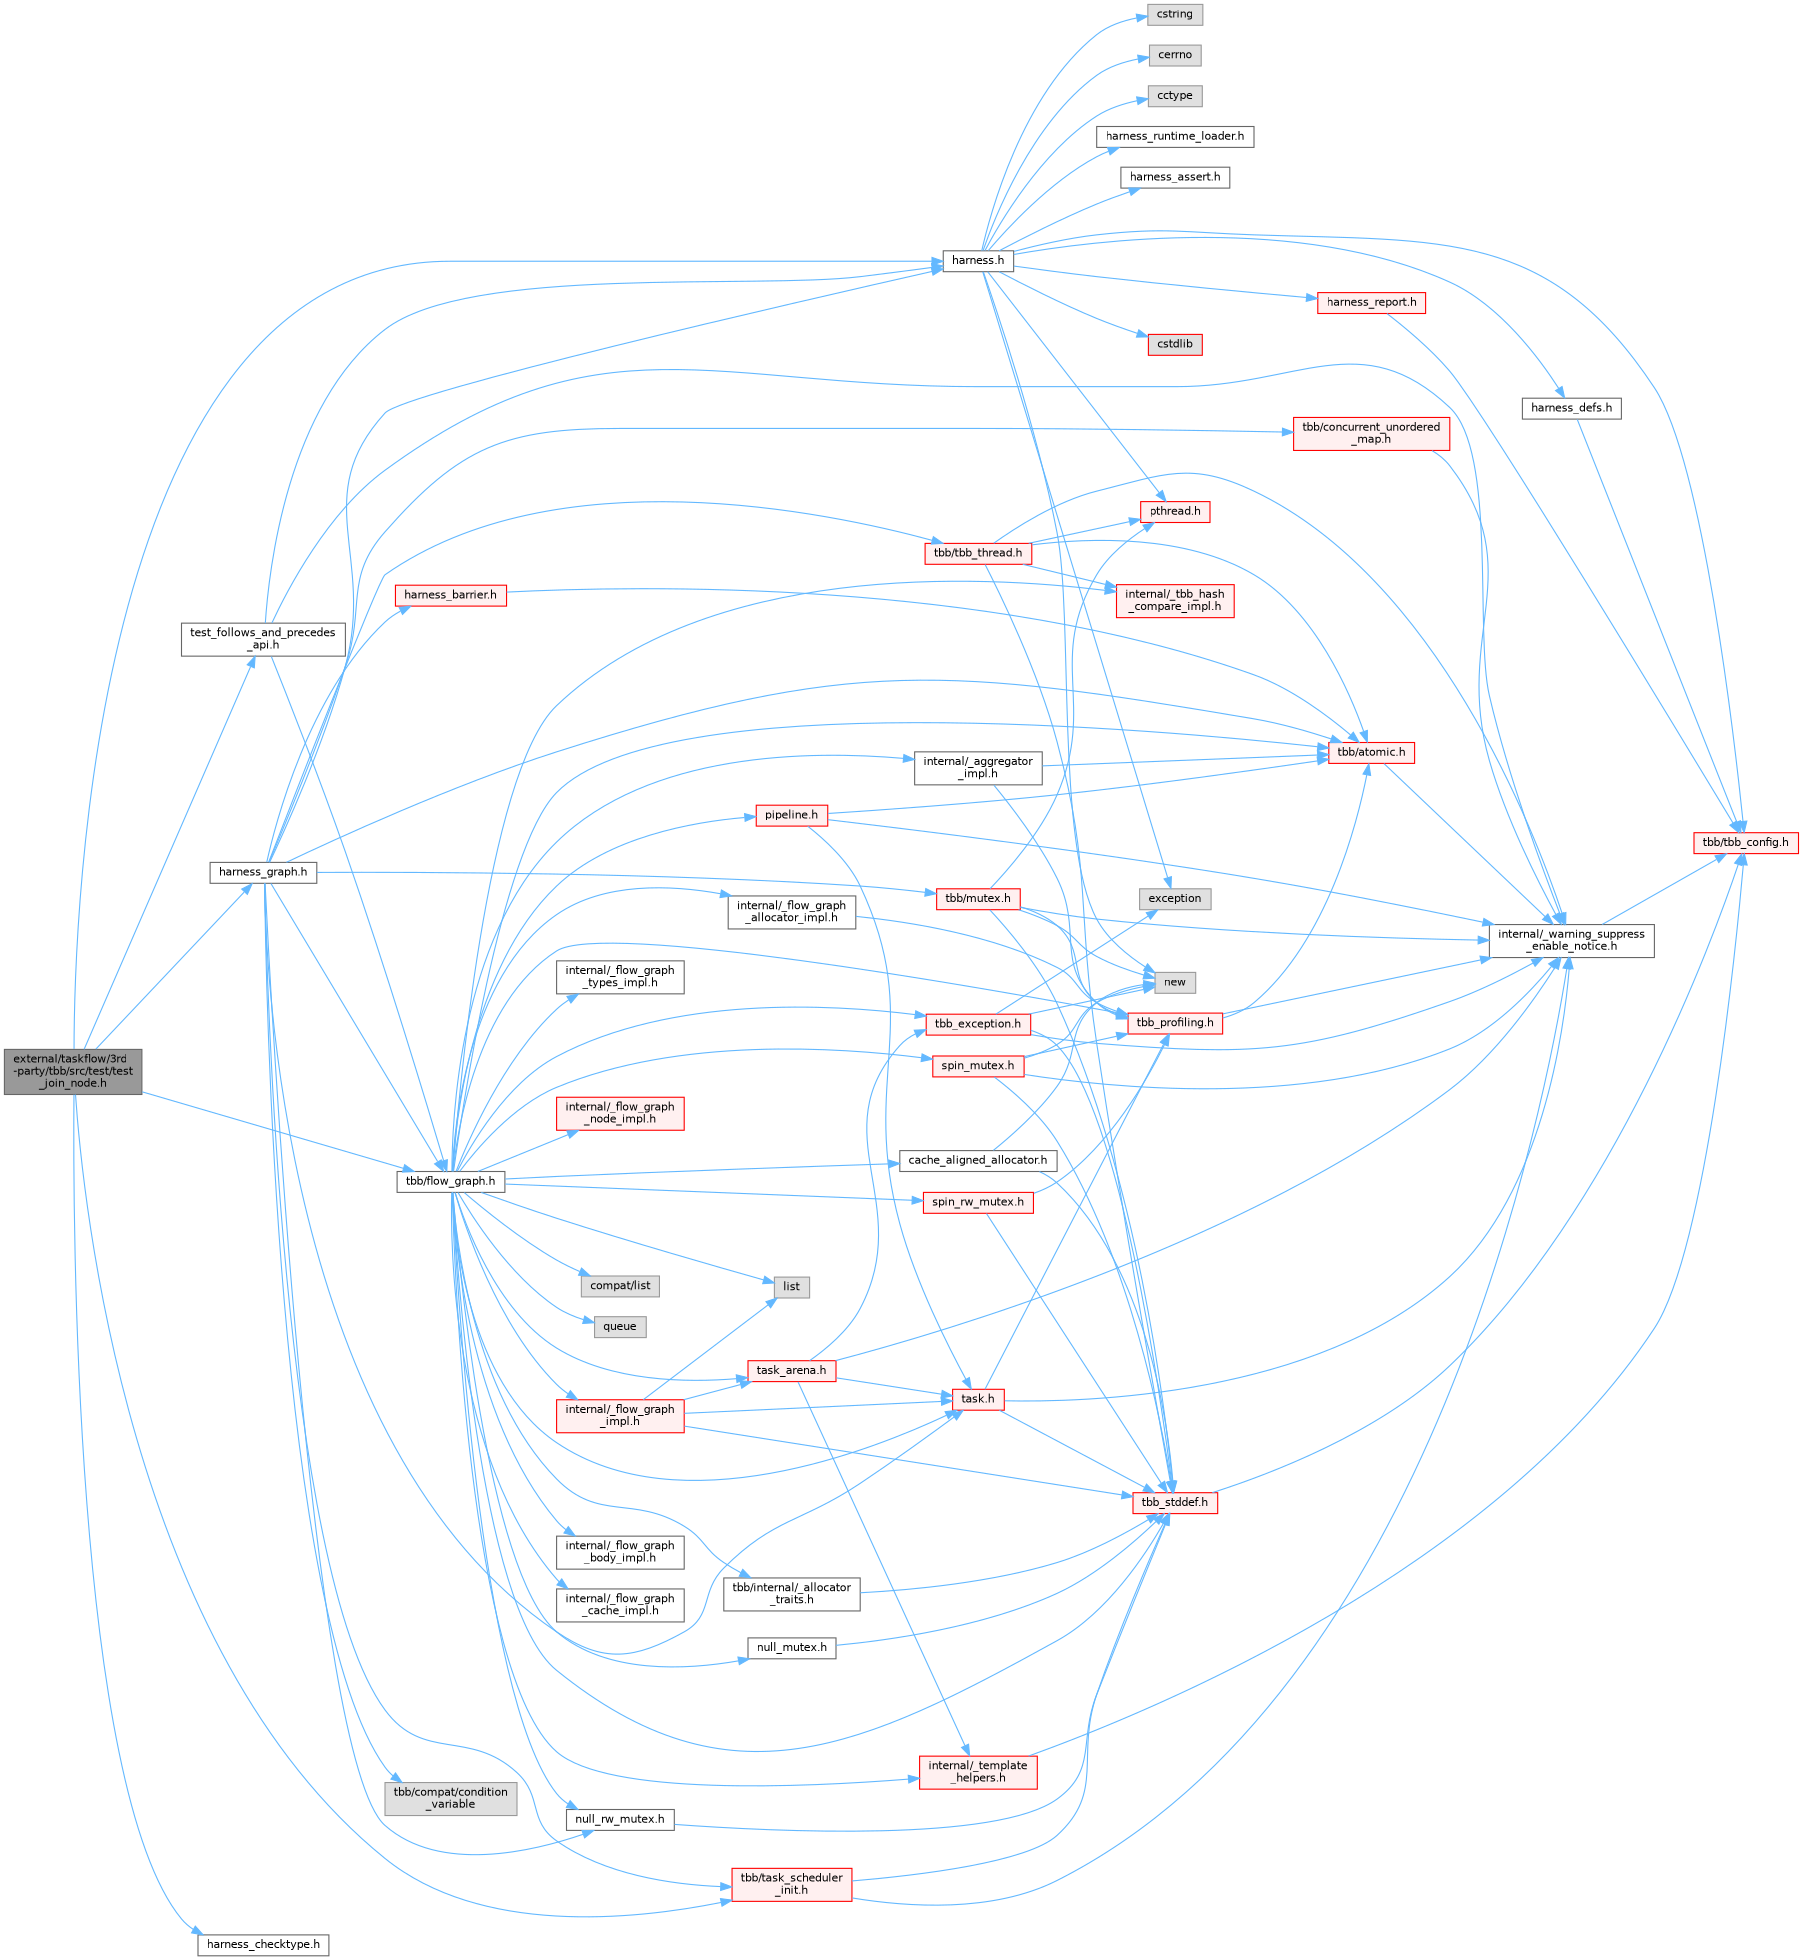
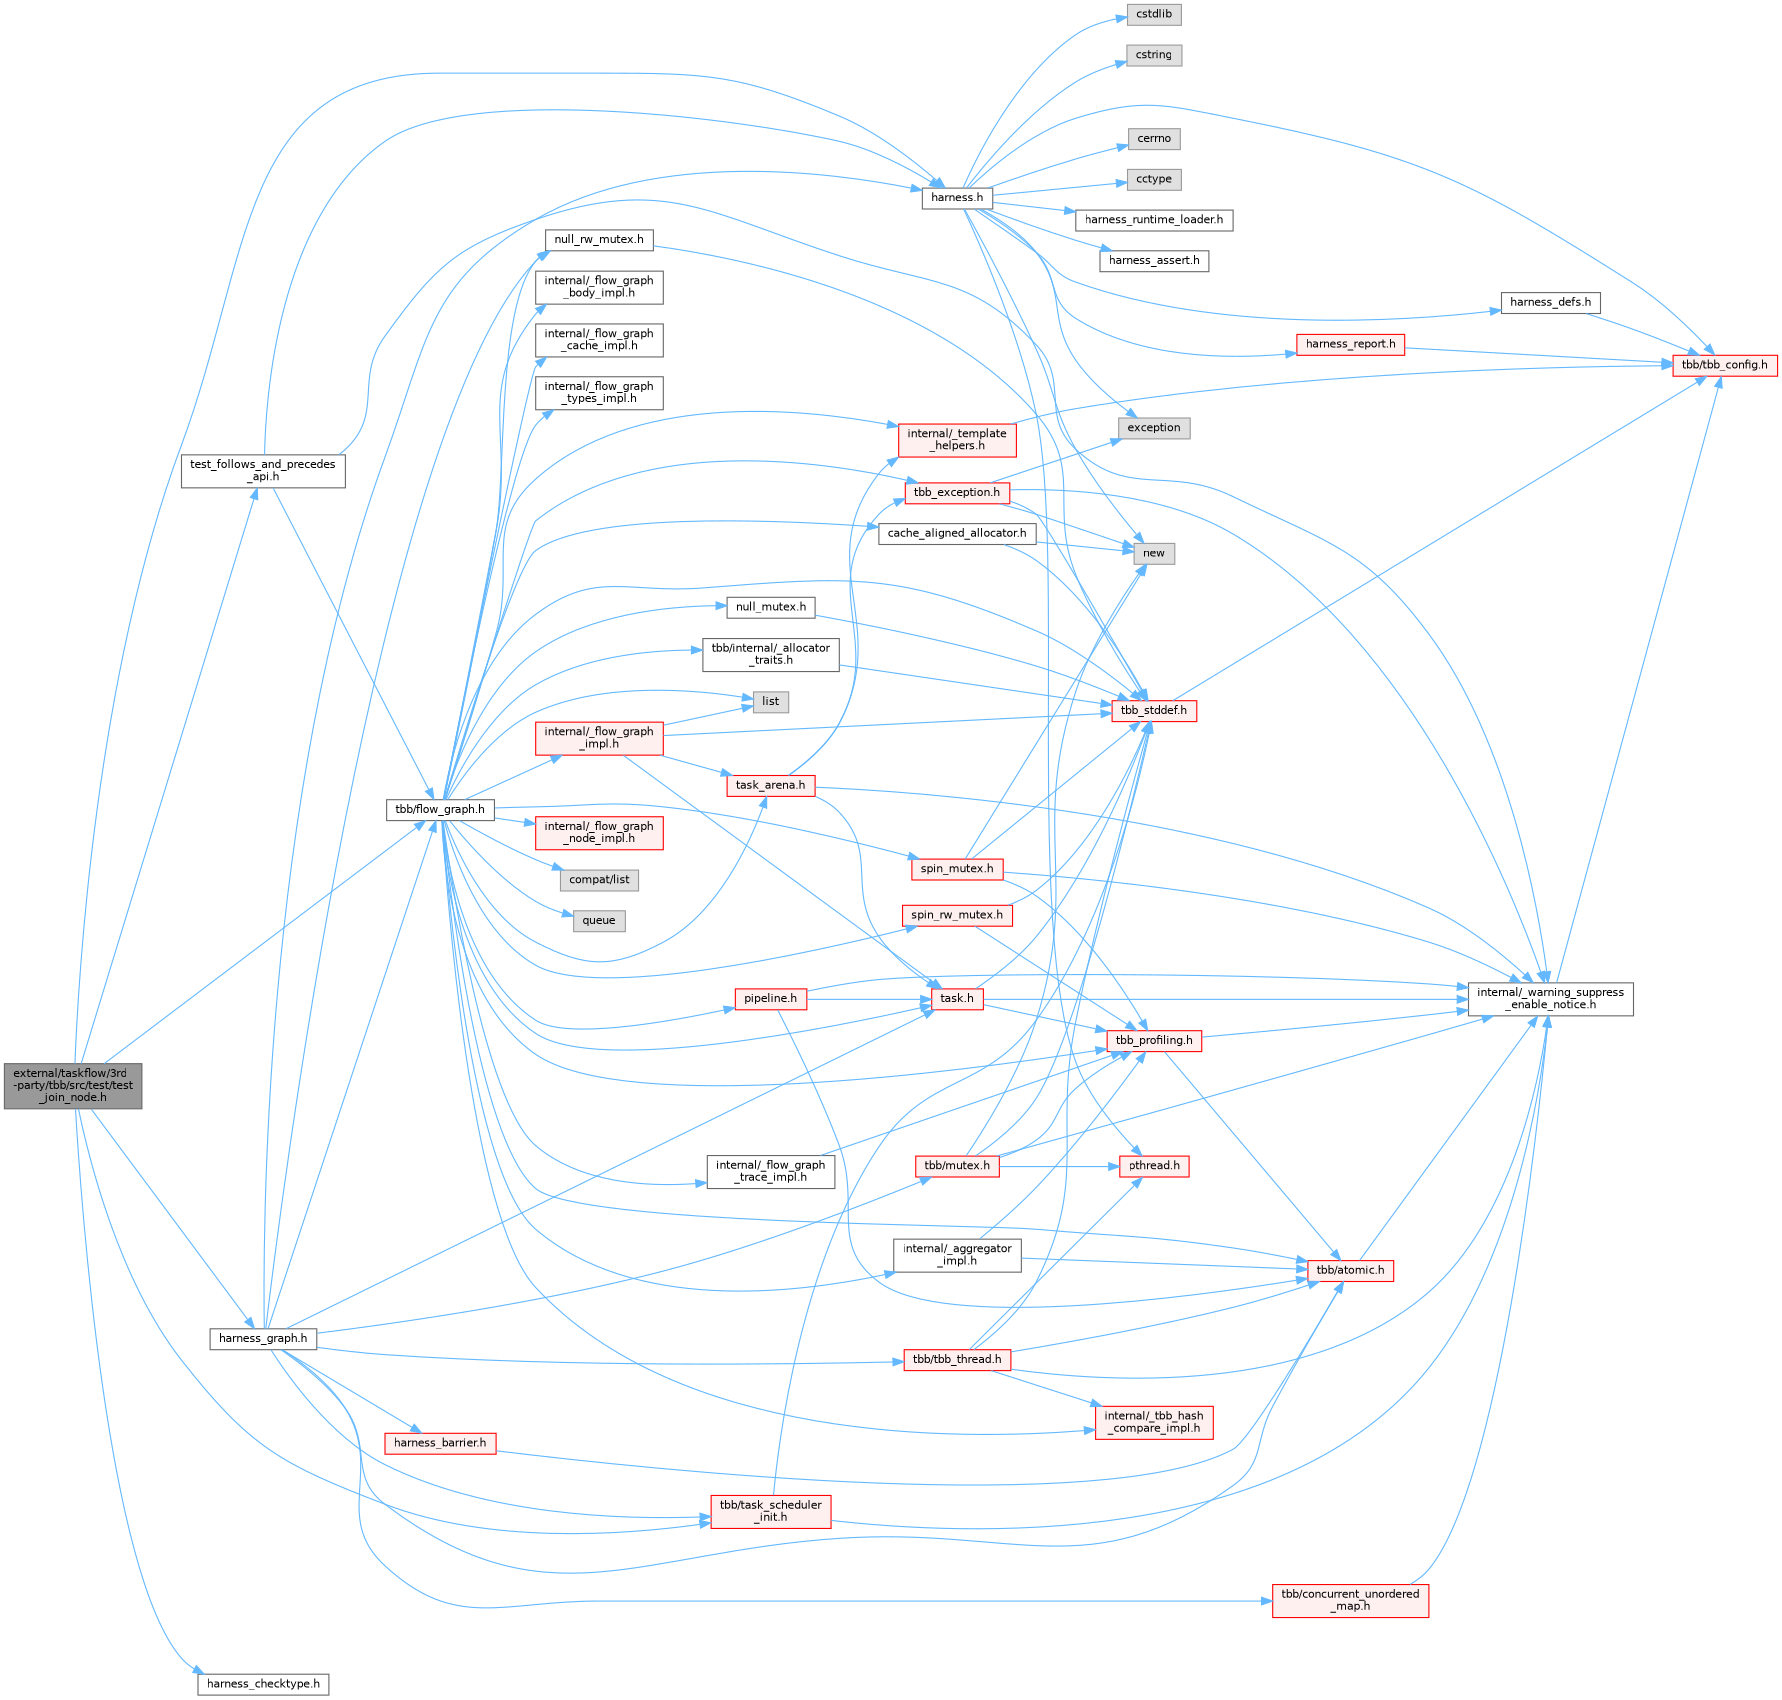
node "cstdlib": color red -> grey60
node "internal/_flow_graph _allocator_impl.h": label "internal/_flow_graph _allocator_impl.h" -> "internal/_flow_graph _trace_impl.h"
node "tbb/compat/condition _variable": removed
